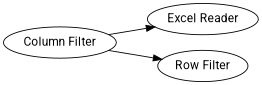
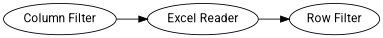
edge "Column Filter" -> "Row Filter": now "Excel Reader" -> "Row Filter"
